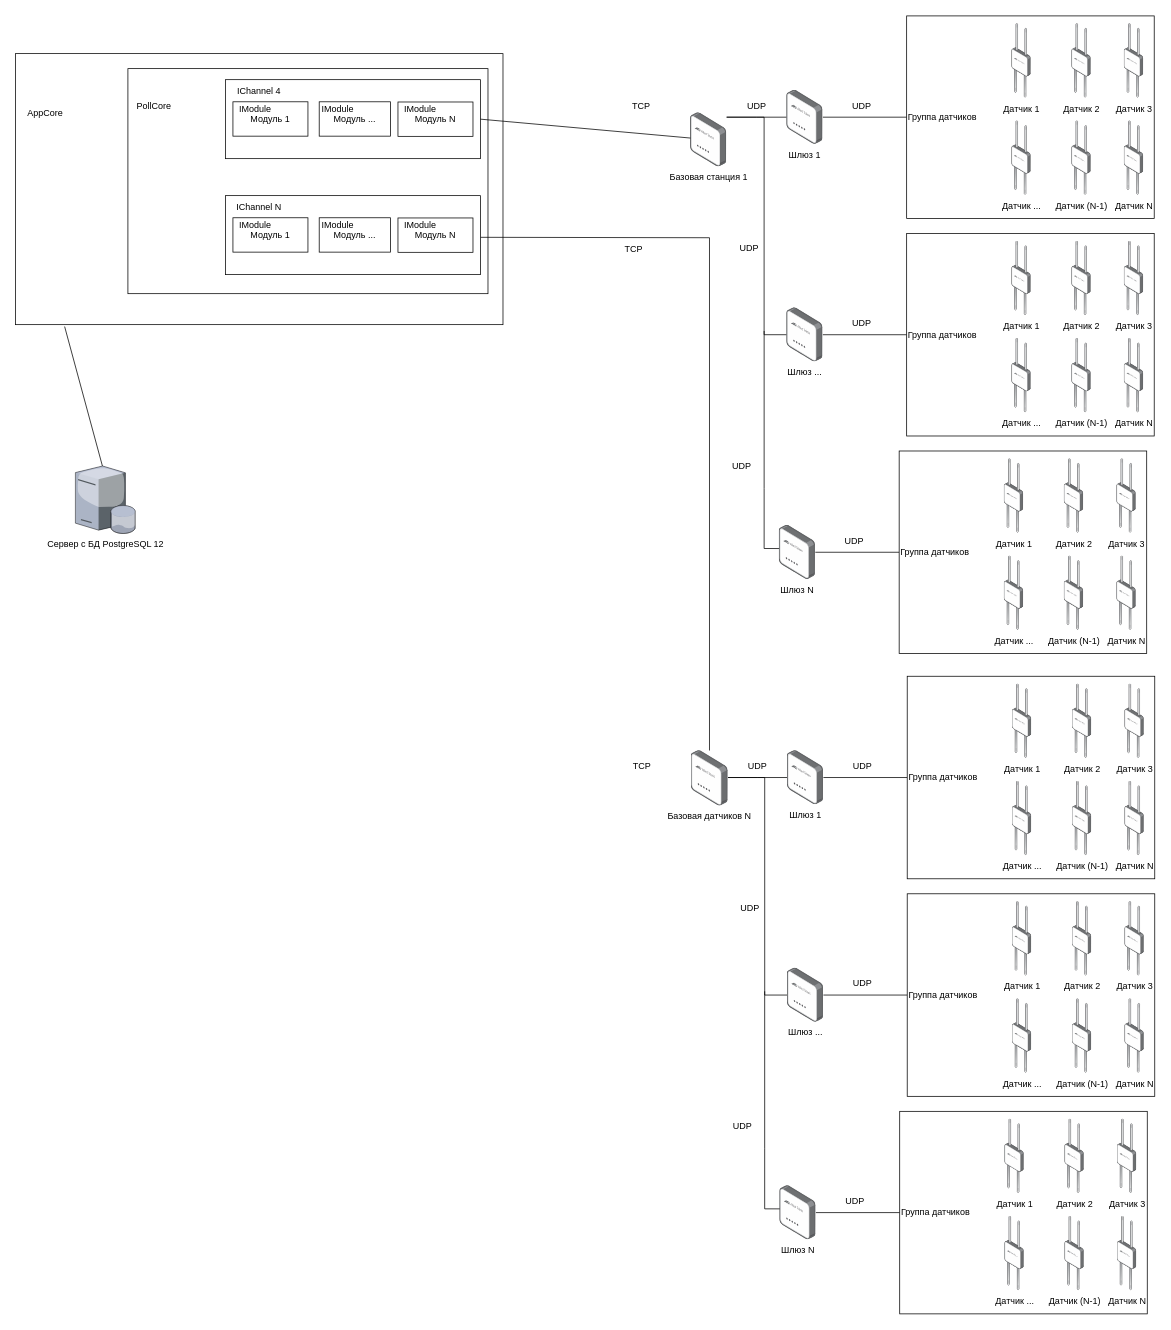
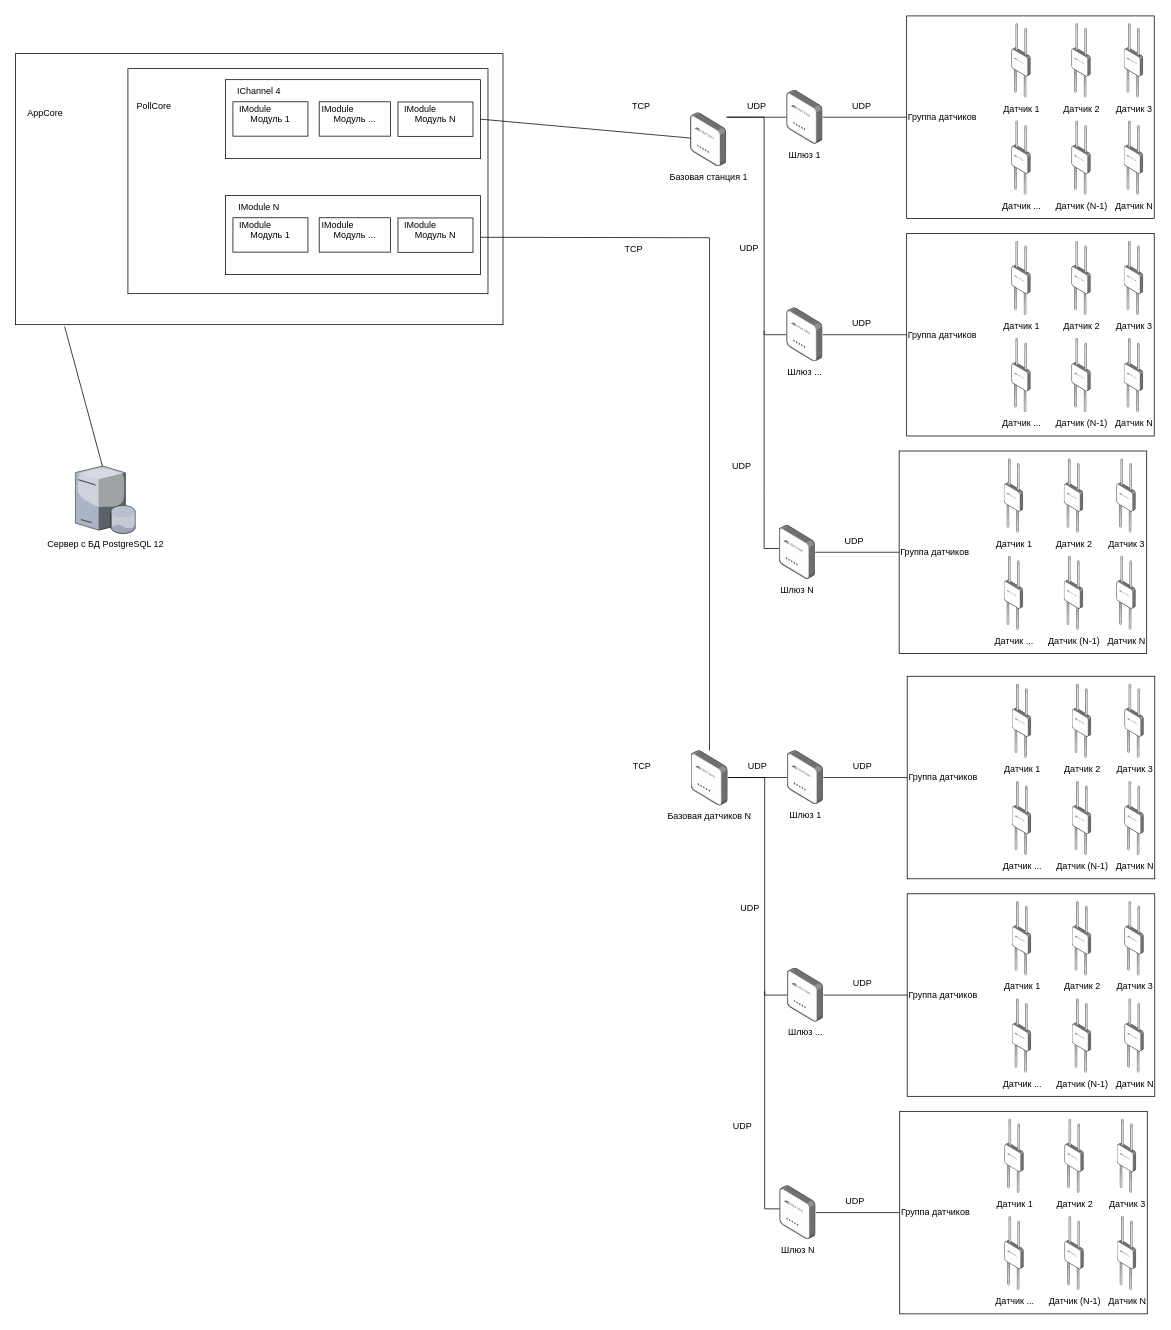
node "IChannel N": label "IChannel N" -> "IModule N"
